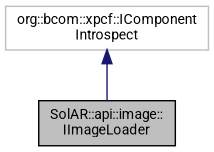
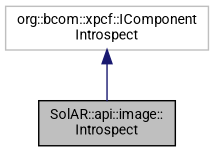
node "SolAR::api::image:: IImageLoader": label "SolAR::api::image:: IImageLoader" -> "SolAR::api::image:: Introspect"
